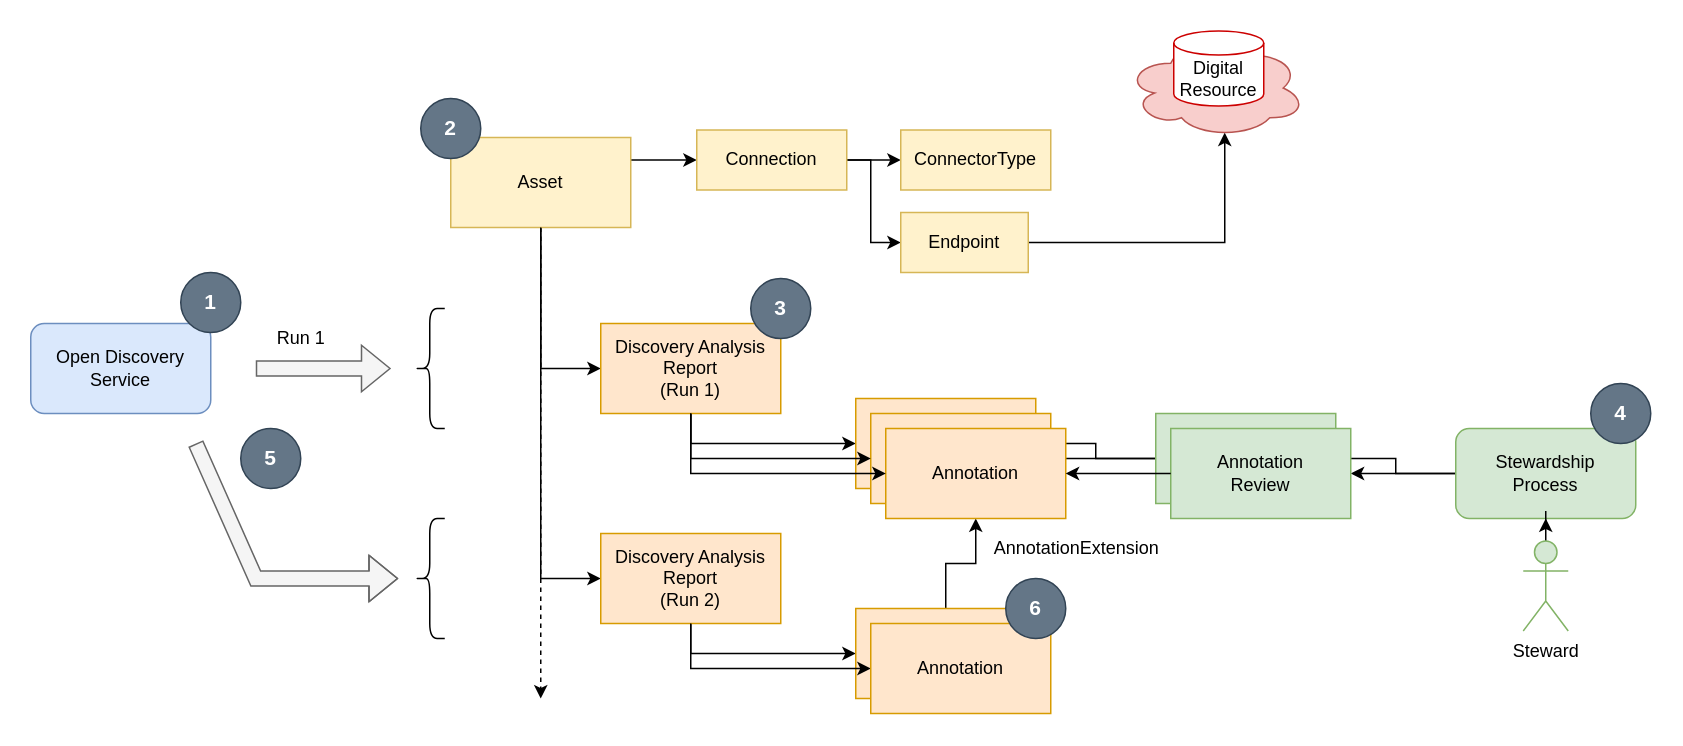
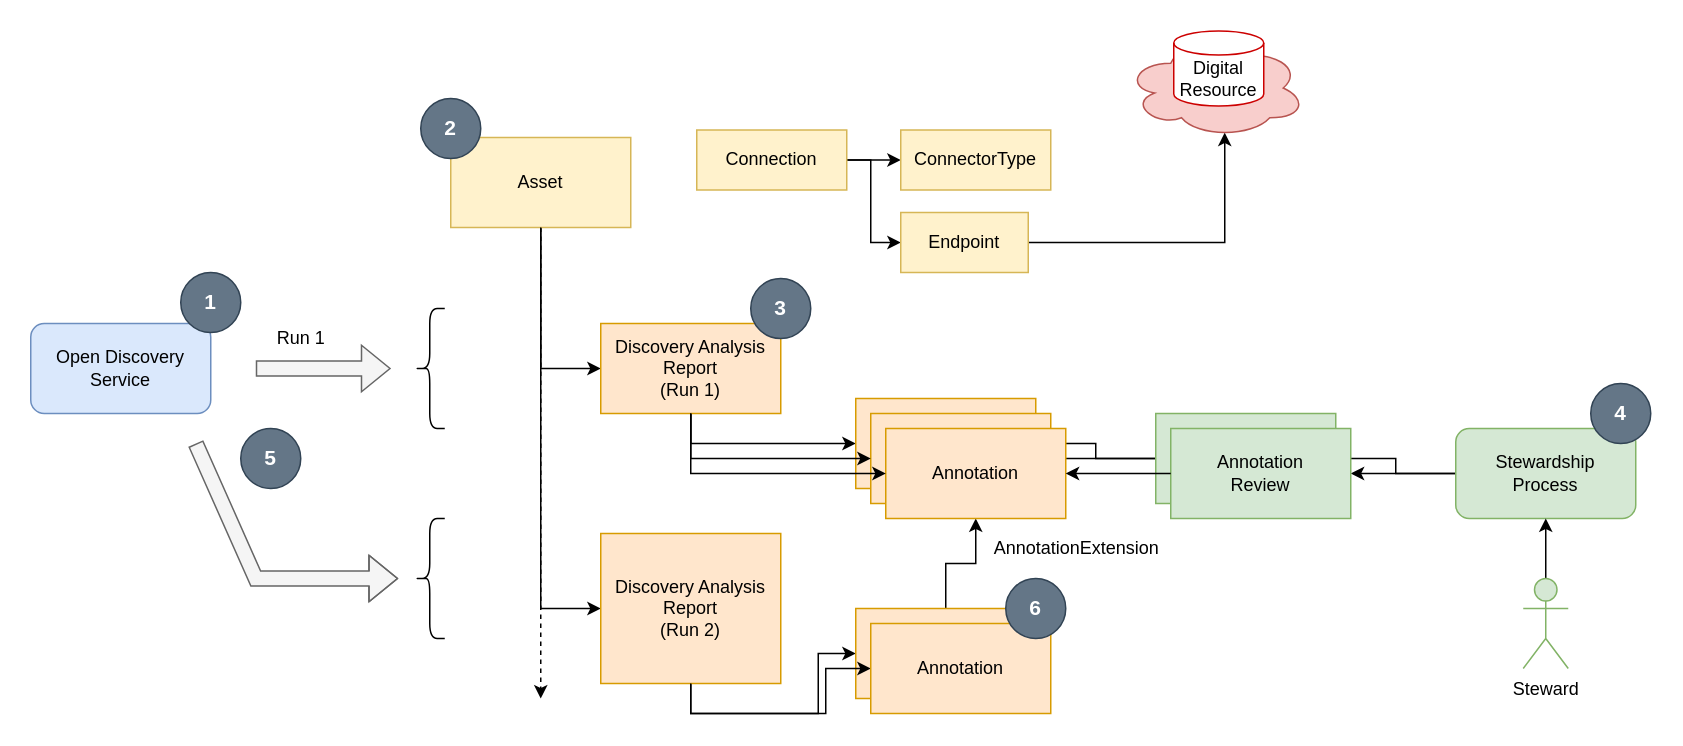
edge "Asset" -> "Connection": removed
node "Discovery Analysis Report (Run 2)": size 180x90 -> 180x150
node "Steward": moved (1546, 586) -> (1546, 623)
